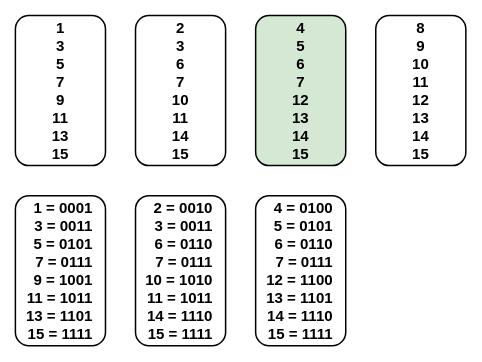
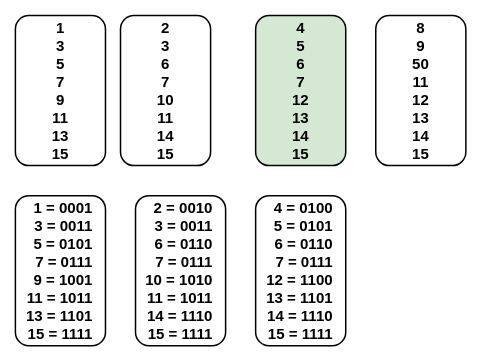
node "2 3 6 7 10 11 14 15": moved (180, 90) -> (165, 90)
node "8 9 10 11 12 13 14 15": label "8 9 10 11 12 13 14 15" -> "8 9 50 11 12 13 14 15"
